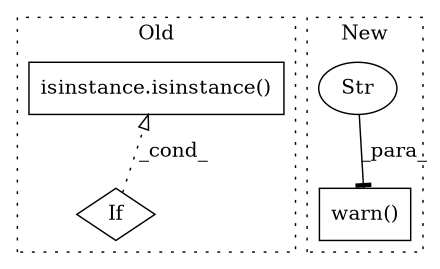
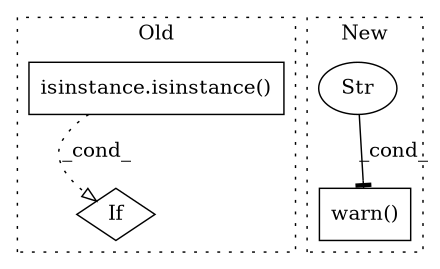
edge "Str" -> "warn()": label "_para_" -> "_cond_"
edge "If" -> "isinstance.isinstance()": reversed
